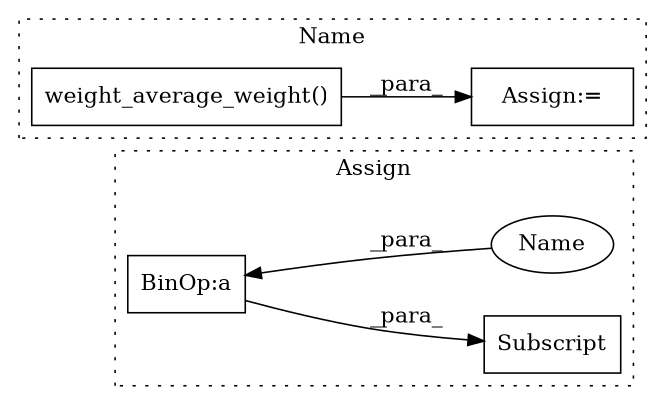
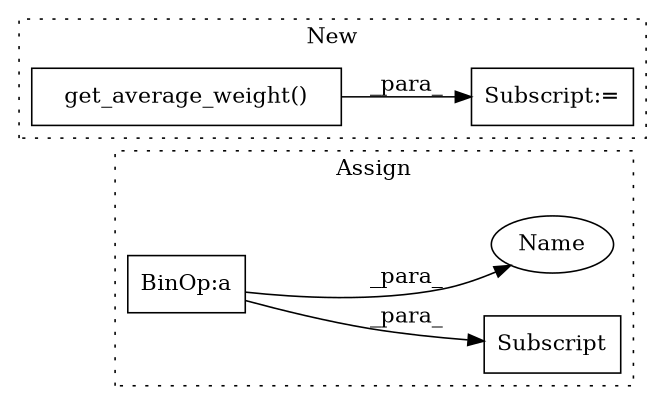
cluster "Name": label "Name" -> "New"
node "weight_average_weight()": label "weight_average_weight()" -> "get_average_weight()"
node "Assign:=": label "Assign:=" -> "Subscript:="
edge "Name" -> "BinOp:a": reversed
